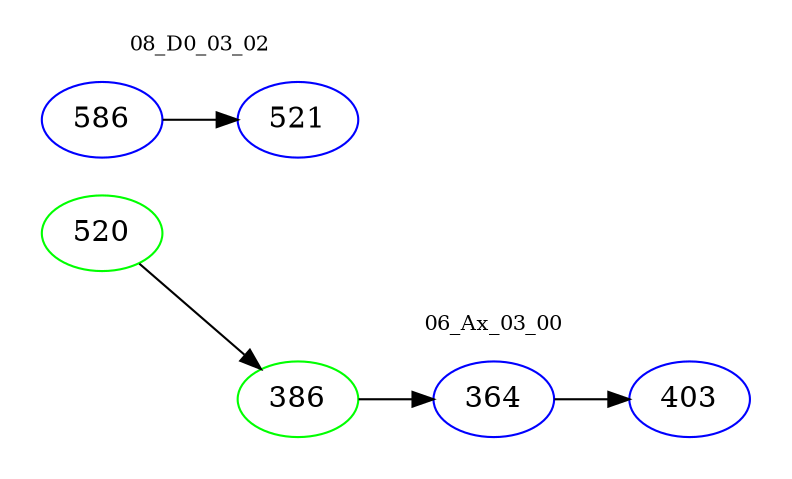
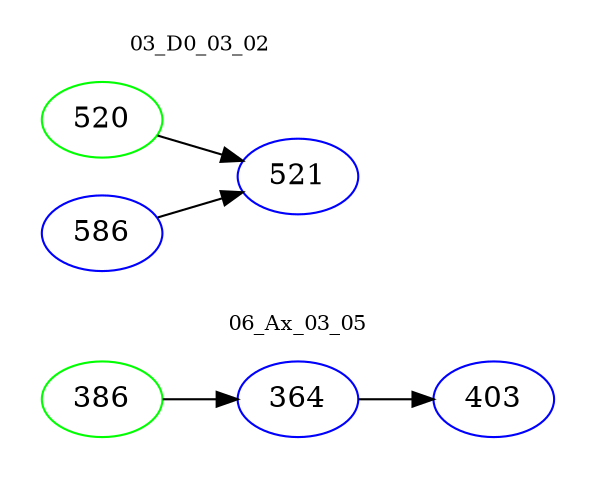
cluster "08_D0_03_02": label "08_D0_03_02" -> "03_D0_03_02"
edge "520" -> "386": now "520" -> "521"
cluster "06_Ax_03_00": label "06_Ax_03_00" -> "06_Ax_03_05"
